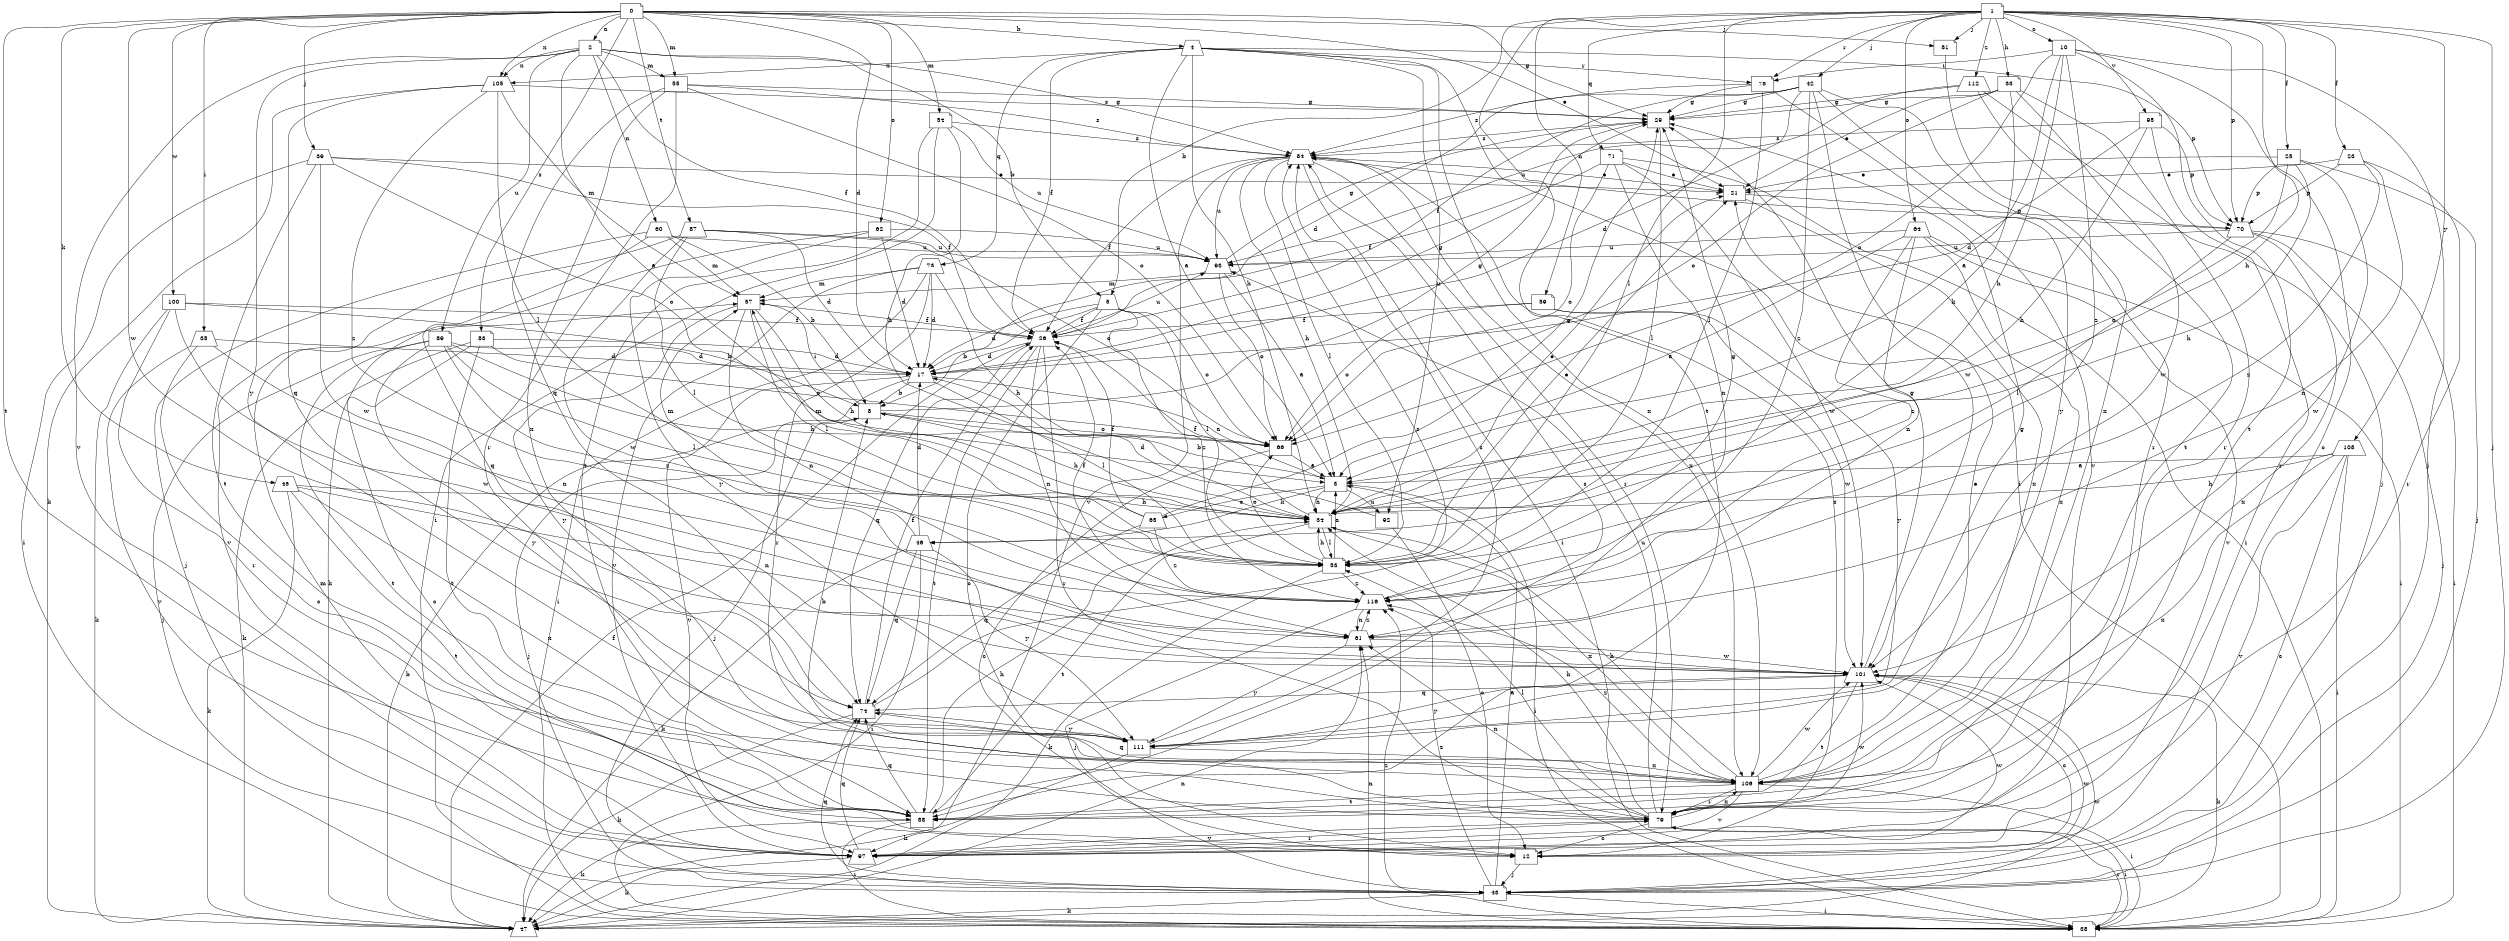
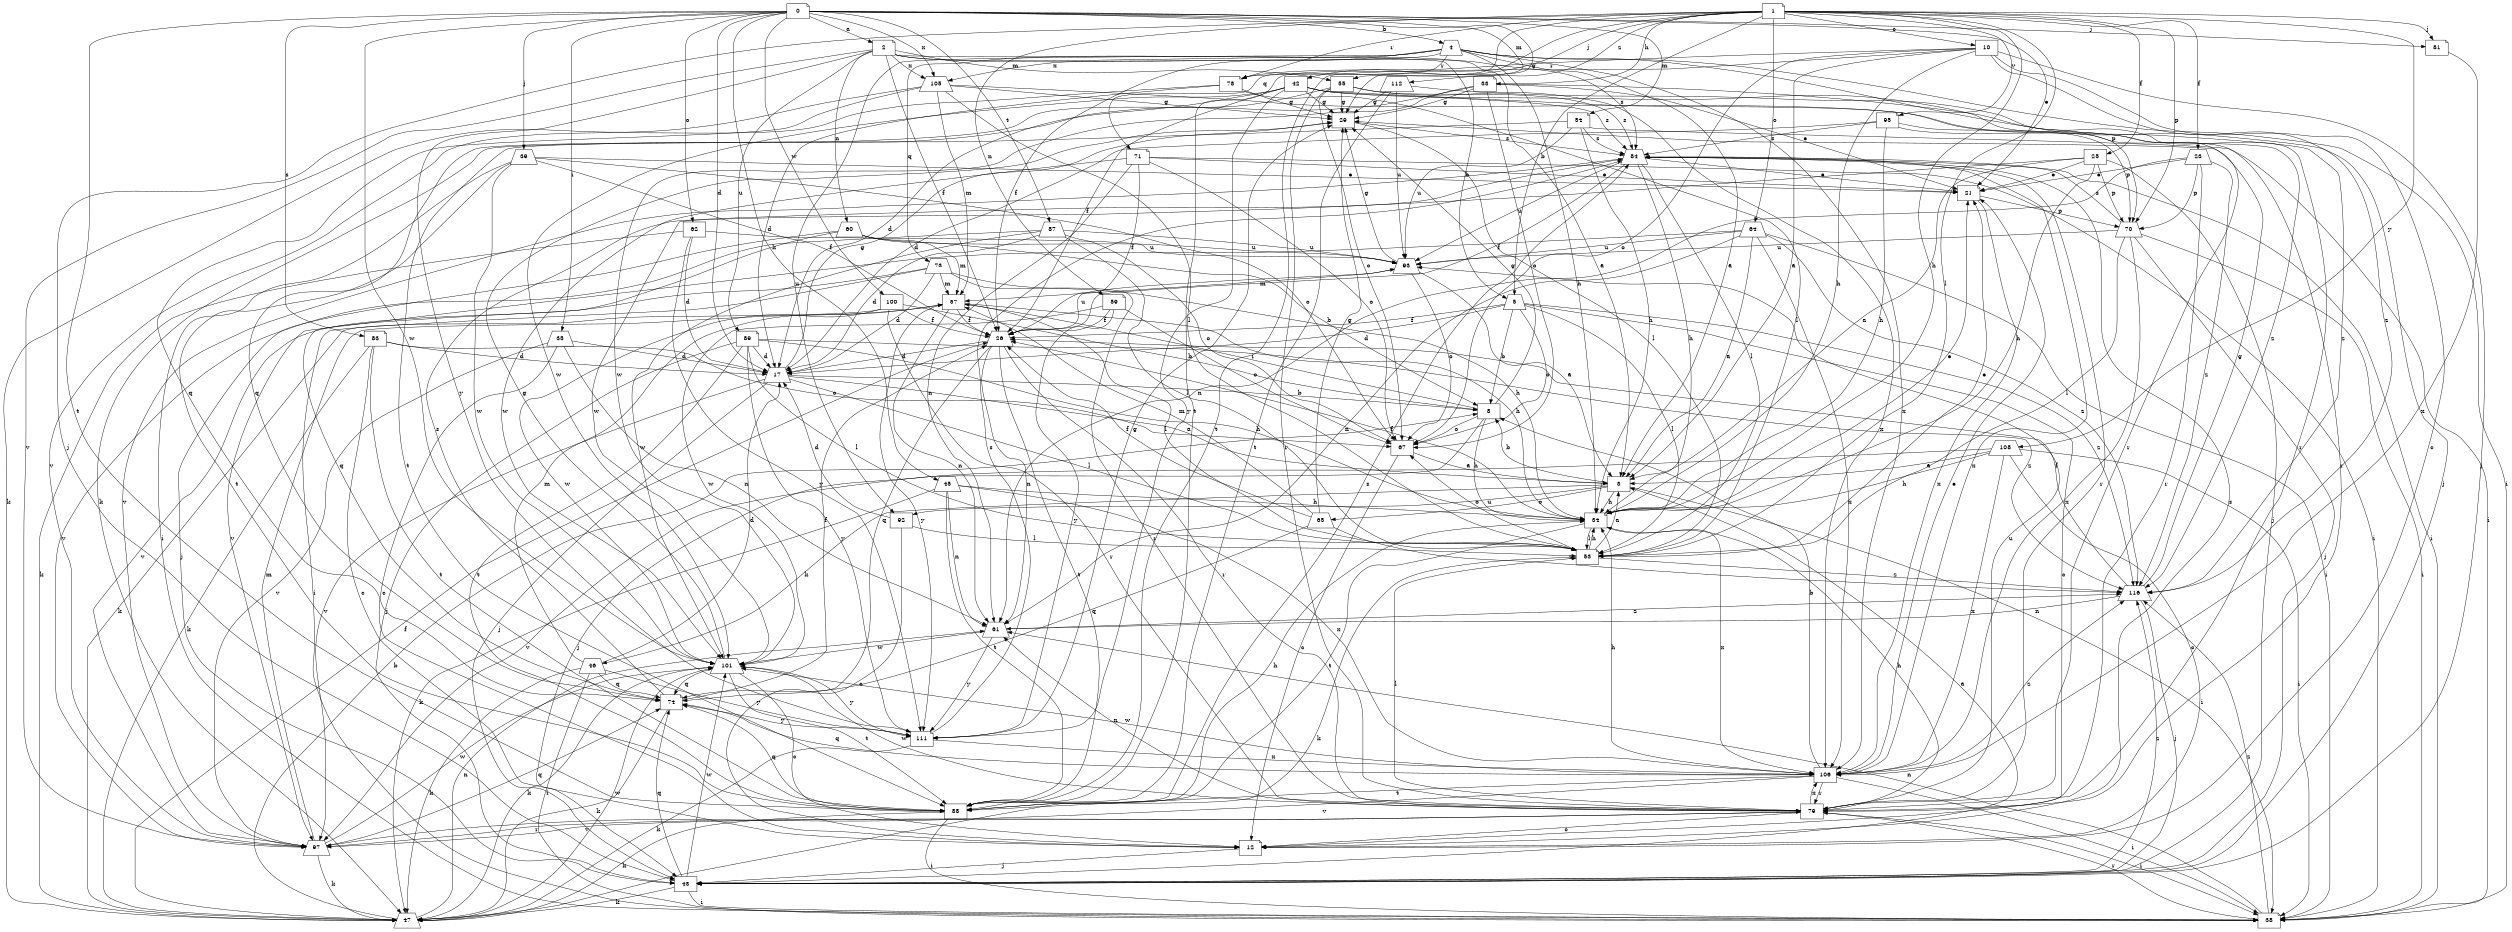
node "66": label "66" -> "67"
edge "33" -> "46": now "33" -> "47"
edge "92" -> "53": added, label "l"
node "43": shape note -> box
